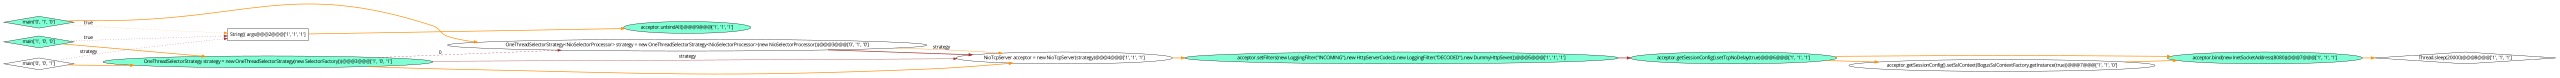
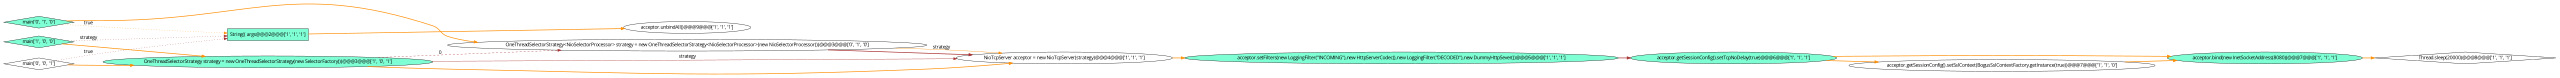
node "acceptor.unbindAll()@@@9@@@['1', '1', '1']": fillcolor aquamarine -> white
node "String(( args@@@2@@@['1', '1', '1']": fillcolor white -> aquamarine
edge "main['1', '0', '0']" -> "String(( args@@@2@@@['1', '1', '1']": label "true" -> "strategy"
edge "main['0', '0', '1']" -> "String(( args@@@2@@@['1', '1', '1']": label "strategy" -> "true"
